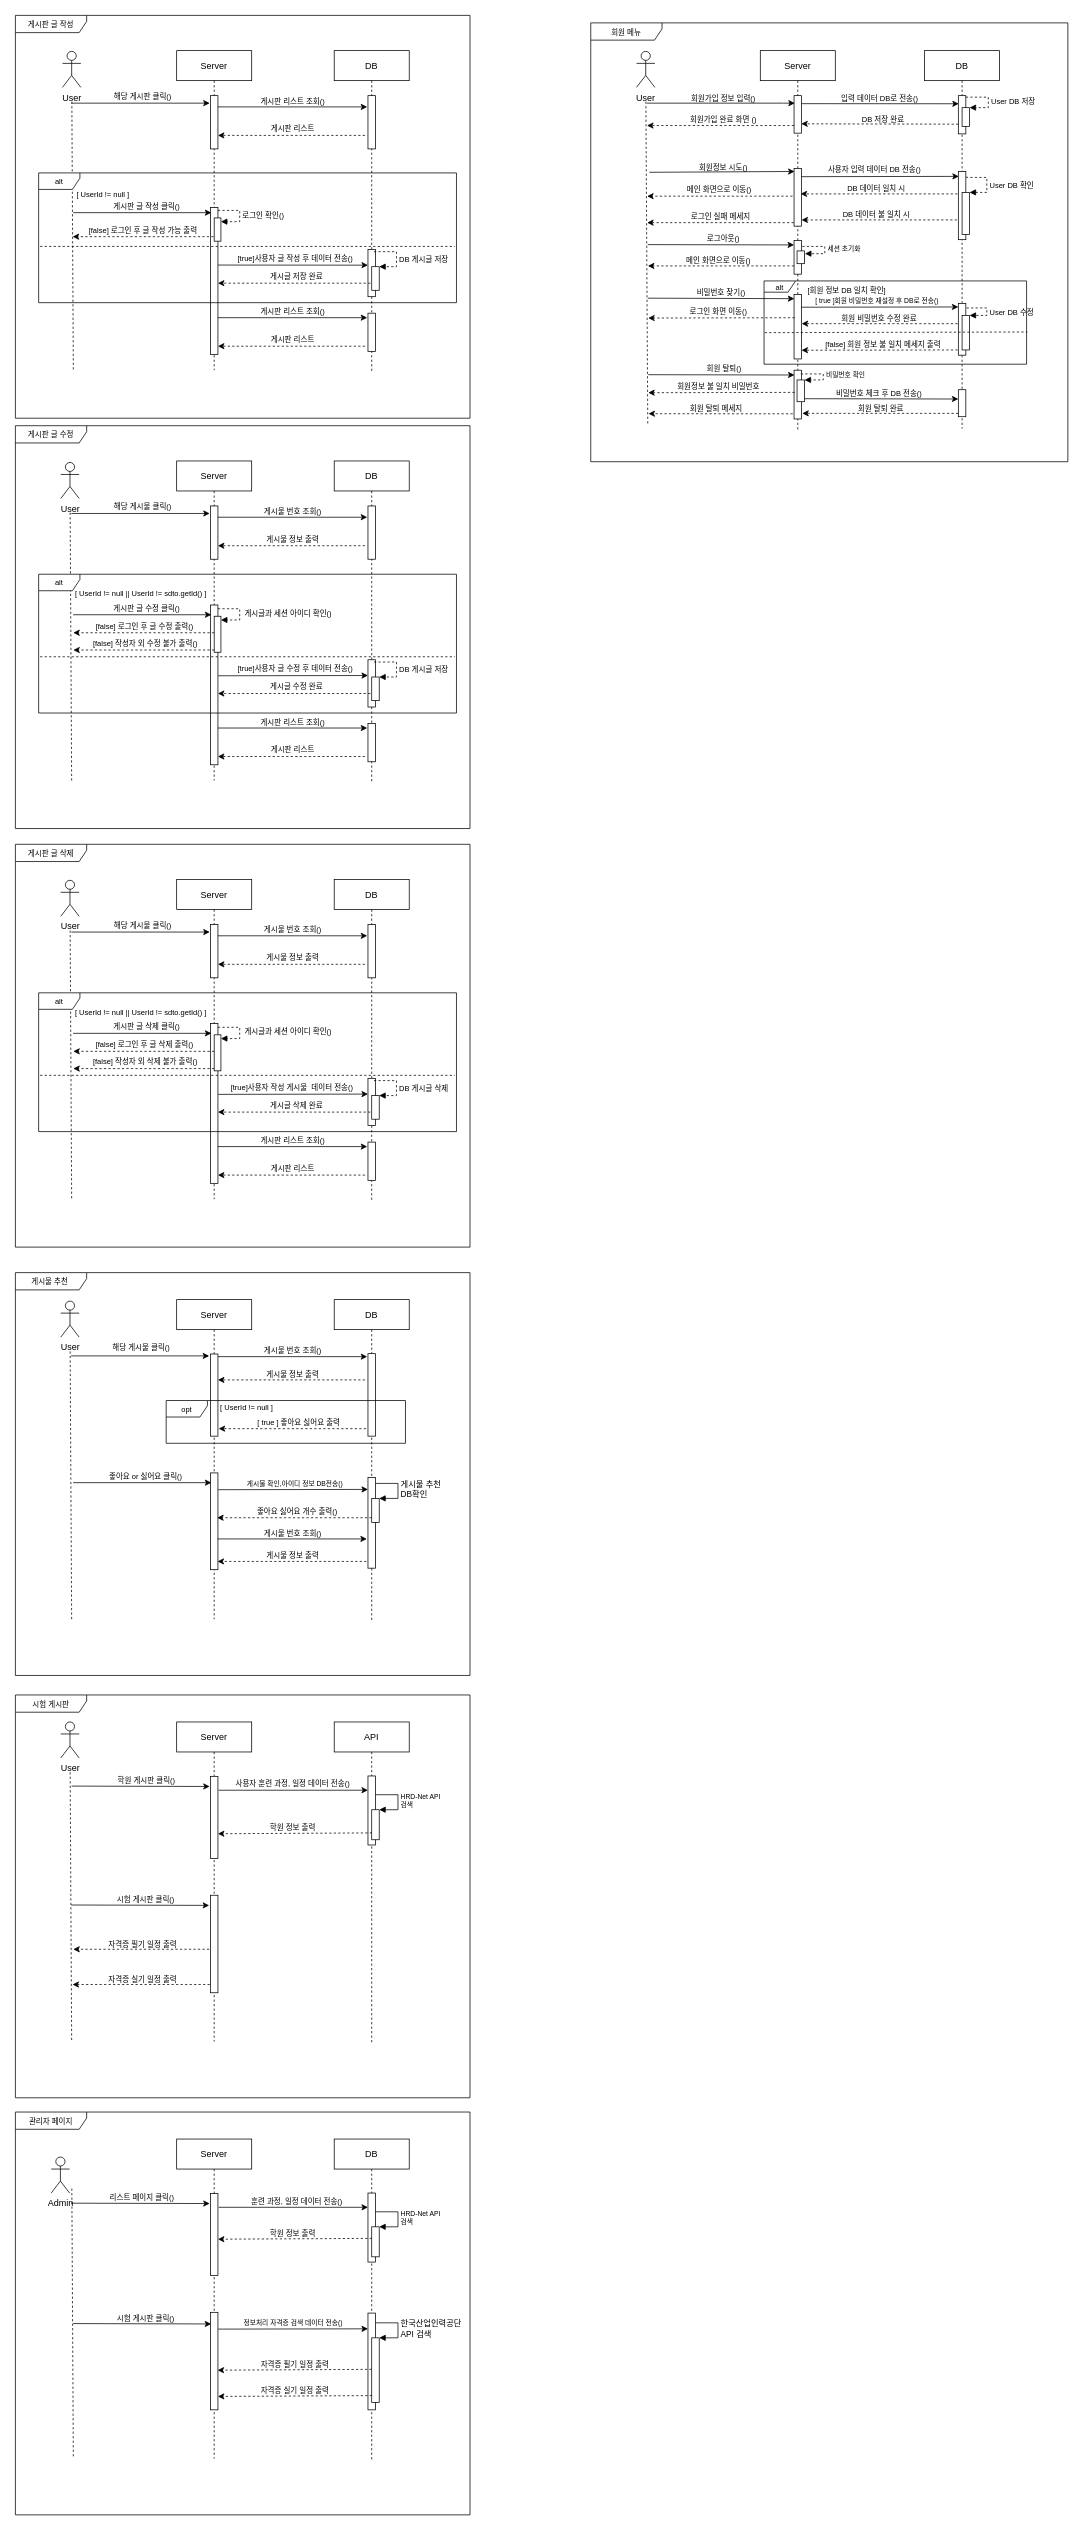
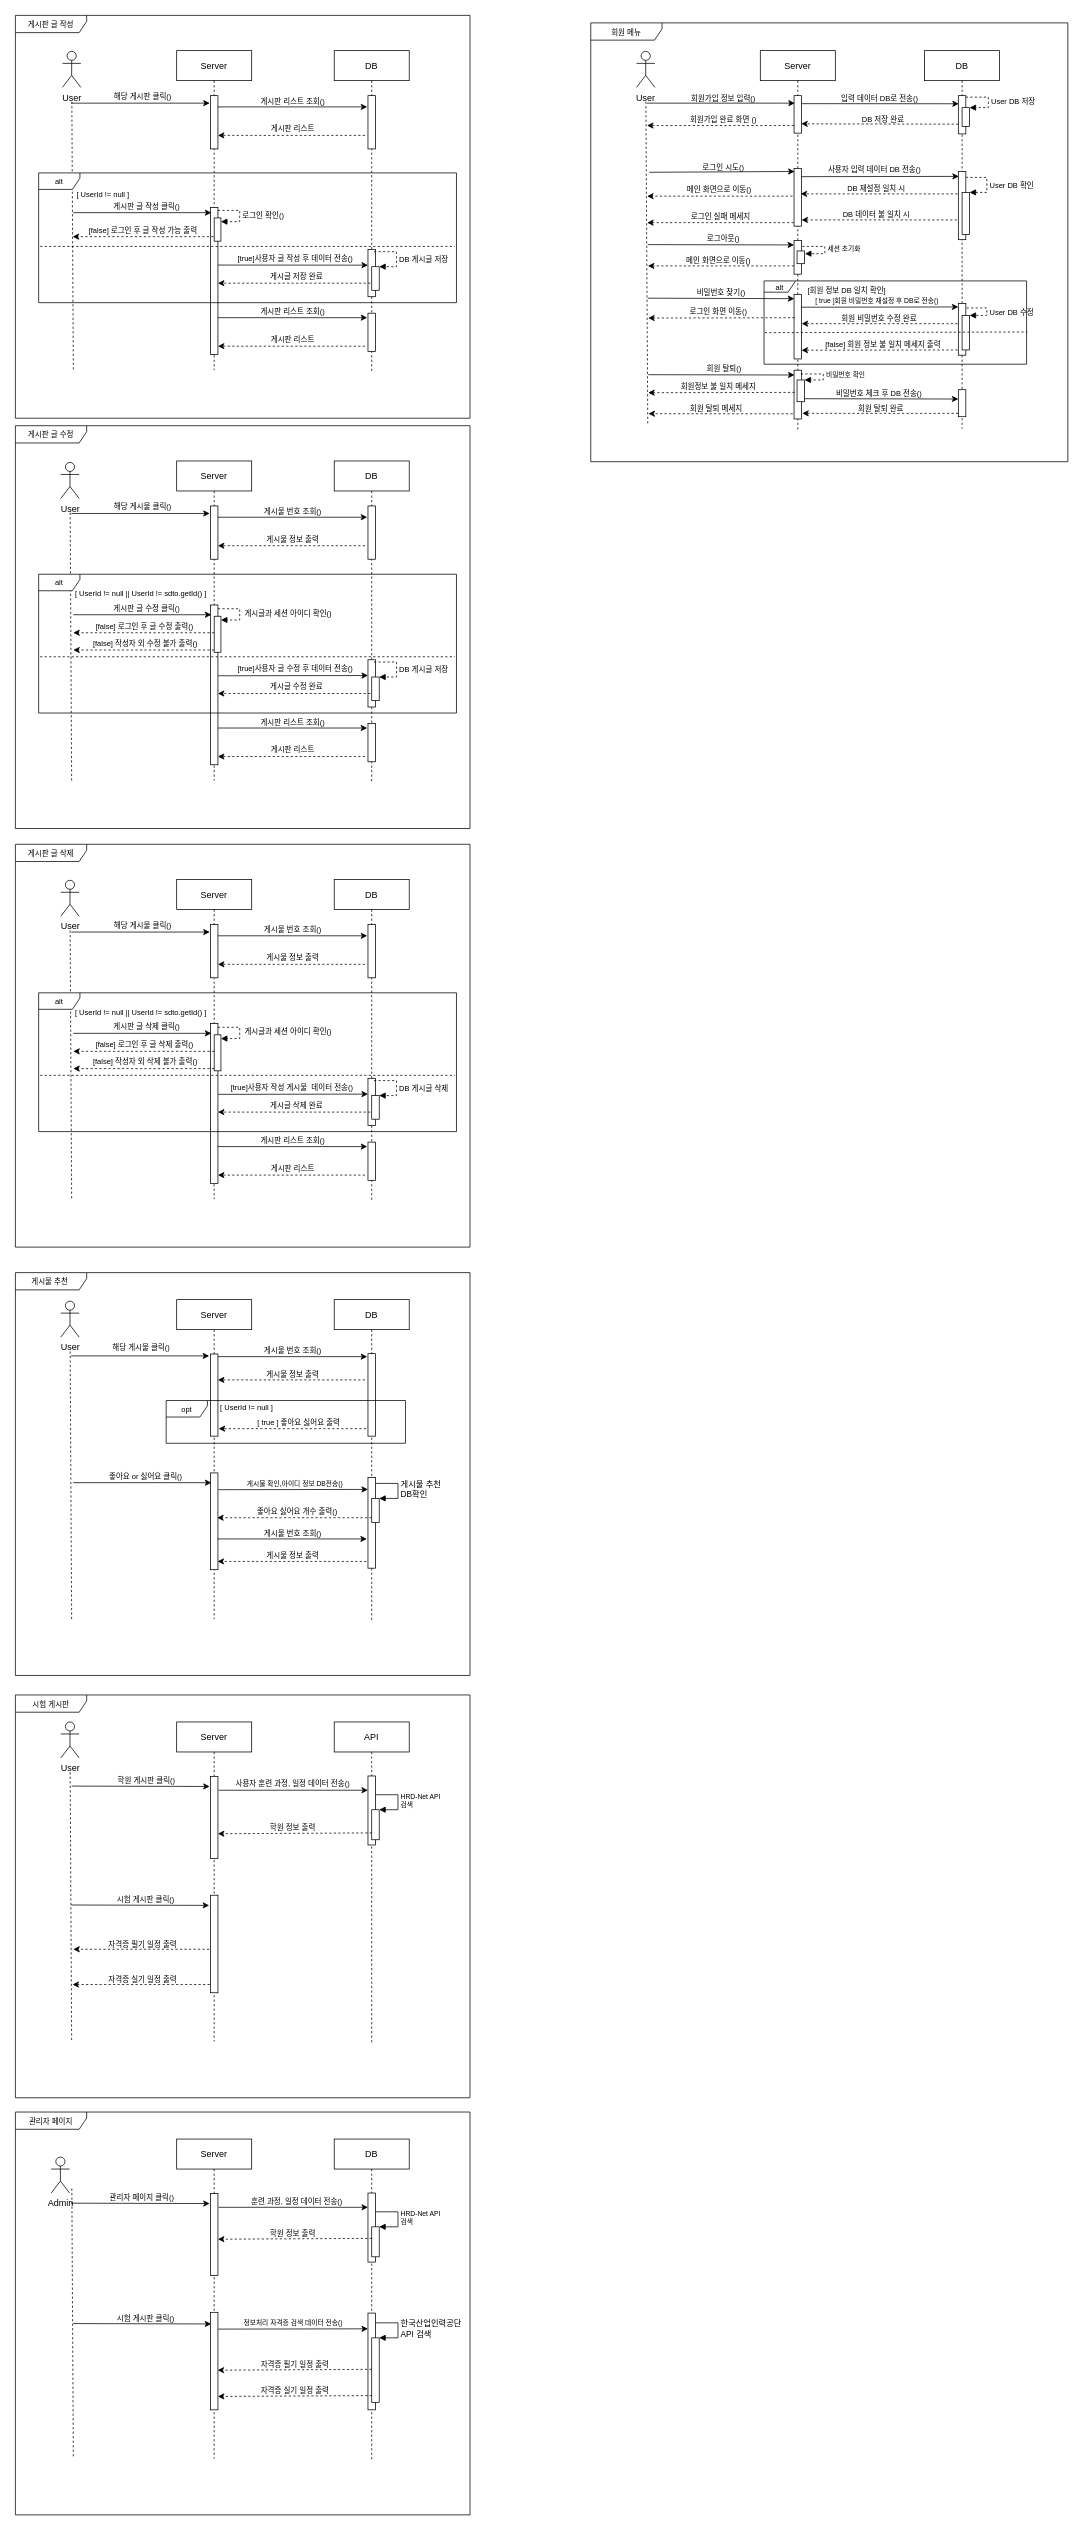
node "회원정보 시도()": label "회원정보 시도()" -> "로그인 시도()"
node "DB 데이터 일치 시": label "DB 데이터 일치 시" -> "DB 재설정 일치 시"
node "회원정보 불 일치 비밀번호": label "회원정보 불 일치 비밀번호" -> "회원정보 불 일치 메세지"
node "리스트 페이지 클릭()": label "리스트 페이지 클릭()" -> "관리자 페이지 클릭()"
